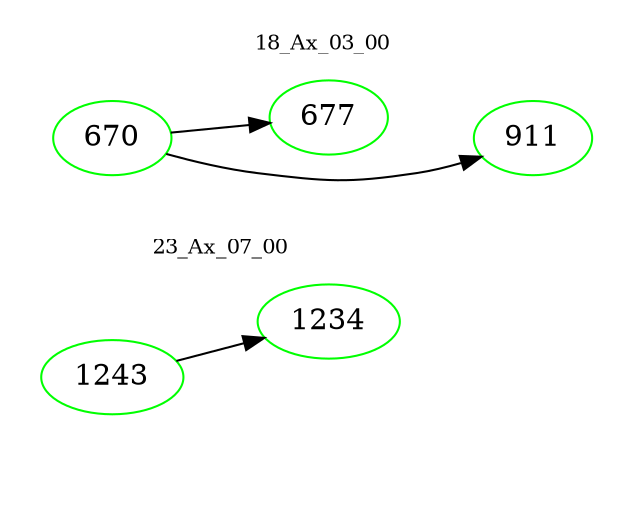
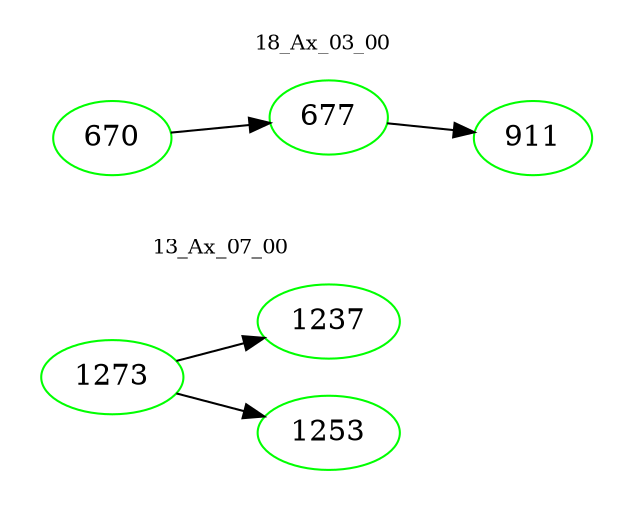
edge "670" -> "911": now "677" -> "911"
cluster "23_Ax_07_00": label "23_Ax_07_00" -> "13_Ax_07_00"
node "1234": label "1234" -> "1237"
node "1243": label "1243" -> "1273"
node "1253": added
